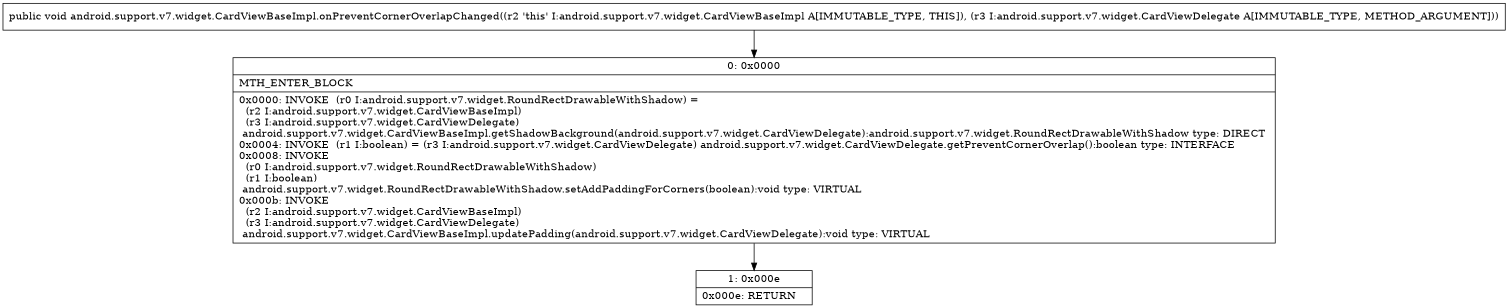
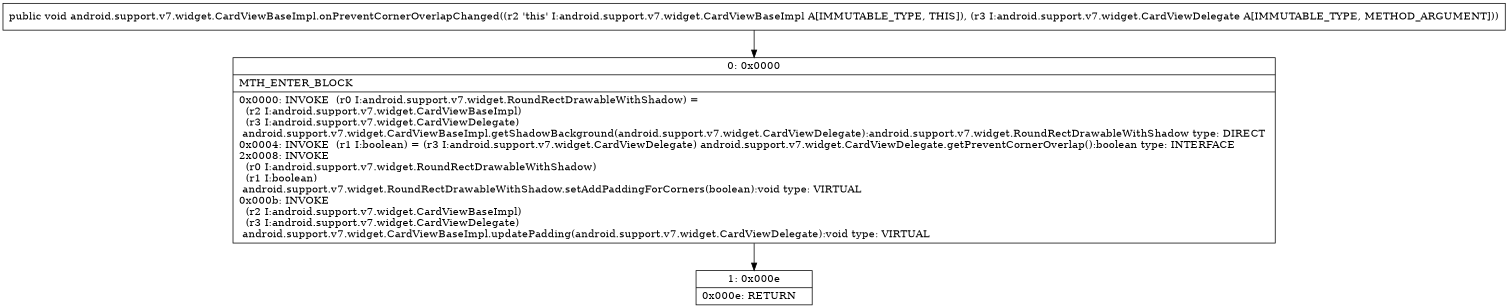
node "0: 0x0000": text "0x0008: INVOKE" -> "2x0008: INVOKE"
